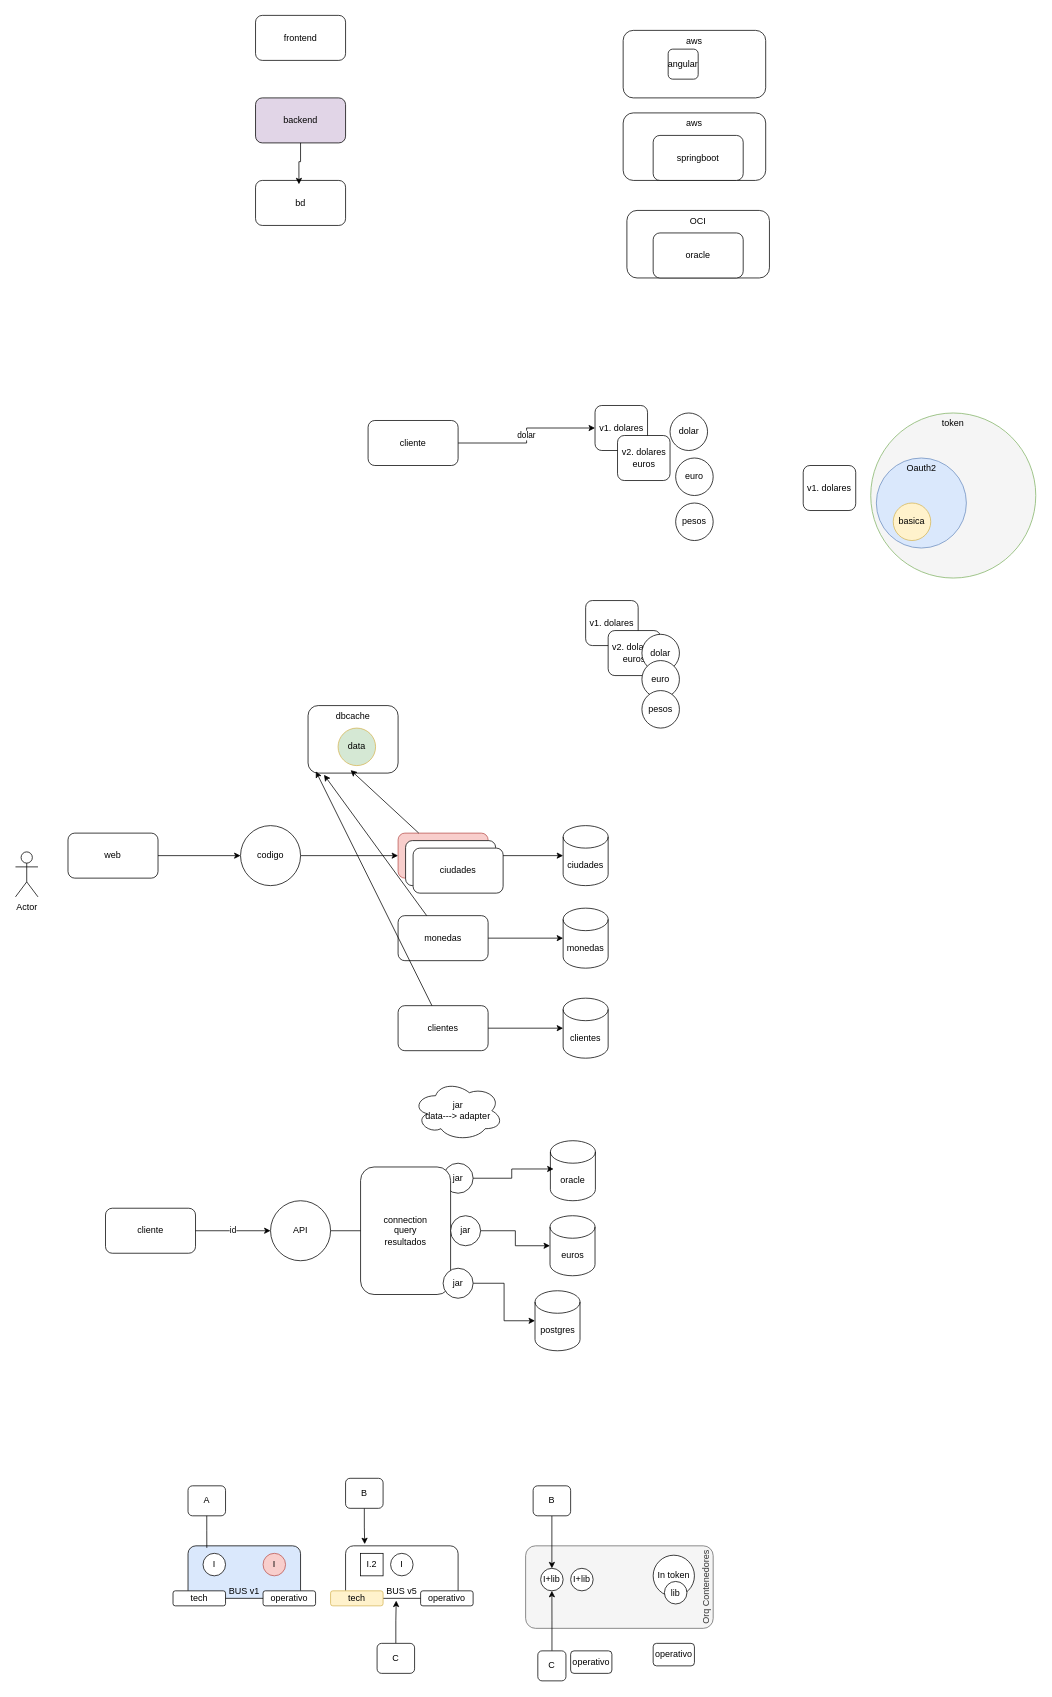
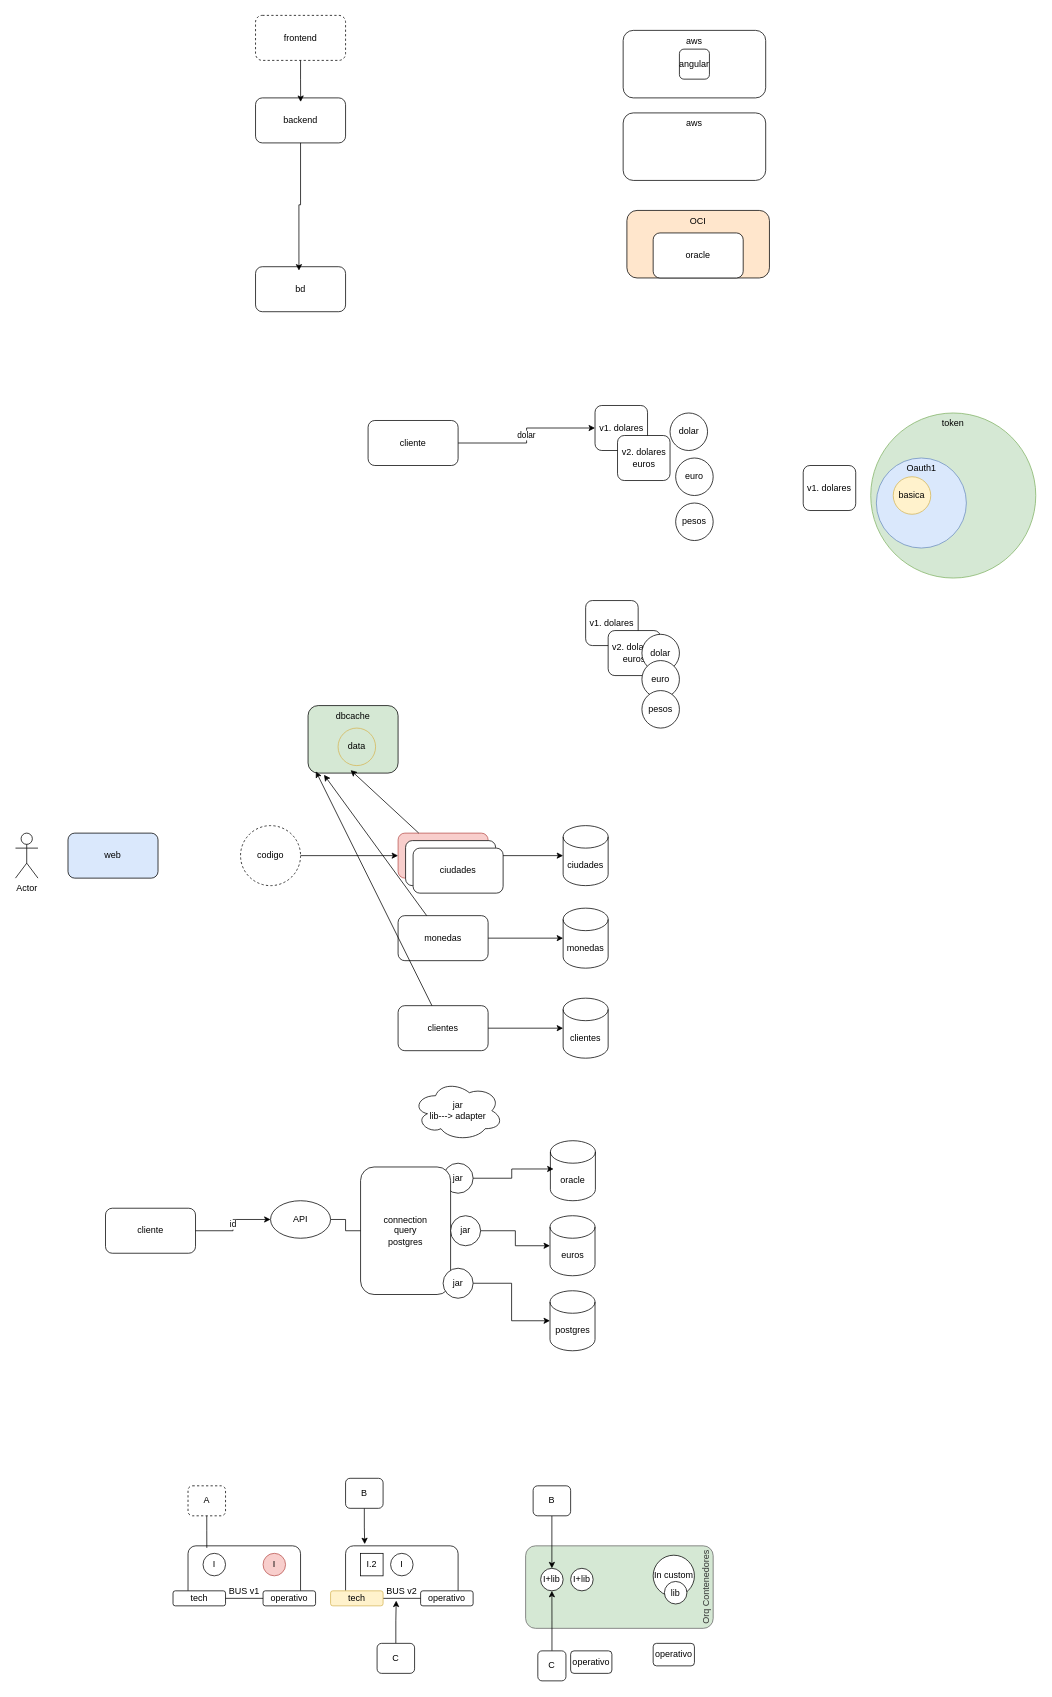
node "frontend": style solid -> dashed
node "angular": moved (683, 64) -> (694, 64)
edge "frontend" -> "backend": added
node "backend": fillcolor #e1d5e7 -> #ffffff
node "springboot": removed
node "bd": moved (300, 203) -> (300, 289)
node "OCI": fillcolor #ffffff -> #ffe6cc
node "token": fillcolor #f5f5f5 -> #d5e8d4
node "Oauth2": label "Oauth2" -> "Oauth1"
node "basica": moved (912, 522) -> (912, 495)
node "dbcache": fillcolor #ffffff -> #d5e8d4
node "web": fillcolor #ffffff -> #dae8fc
edge "web" -> "codigo": removed
node "codigo": style solid -> dashed
node "Actor": moved (27, 874) -> (27, 855)
node "jar data---> adapter": label "jar data---> adapter" -> "jar lib---> adapter"
node "API": size 60x60 -> 60x38
node "connection query resultados": label "connection query resultados" -> "connection query postgres"
node "postgres": moved (557, 1320) -> (572, 1320)
node "A": style solid -> dashed
node "BUS v1": fillcolor #dae8fc -> #ffffff
node "In token": label "In token" -> "In custom"
node "Orq Contenedores": fillcolor #f5f5f5 -> #d5e8d4
node "BUS v5": label "BUS v5" -> "BUS v2"
